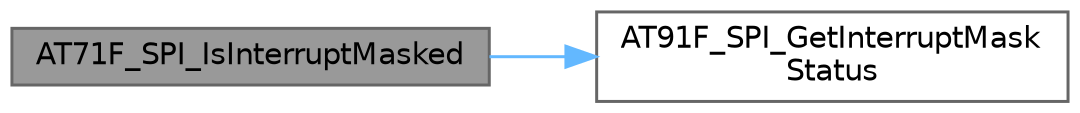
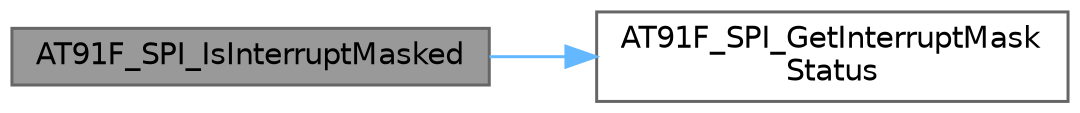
node "AT71F_SPI_IsInterruptMasked": label "AT71F_SPI_IsInterruptMasked" -> "AT91F_SPI_IsInterruptMasked"
